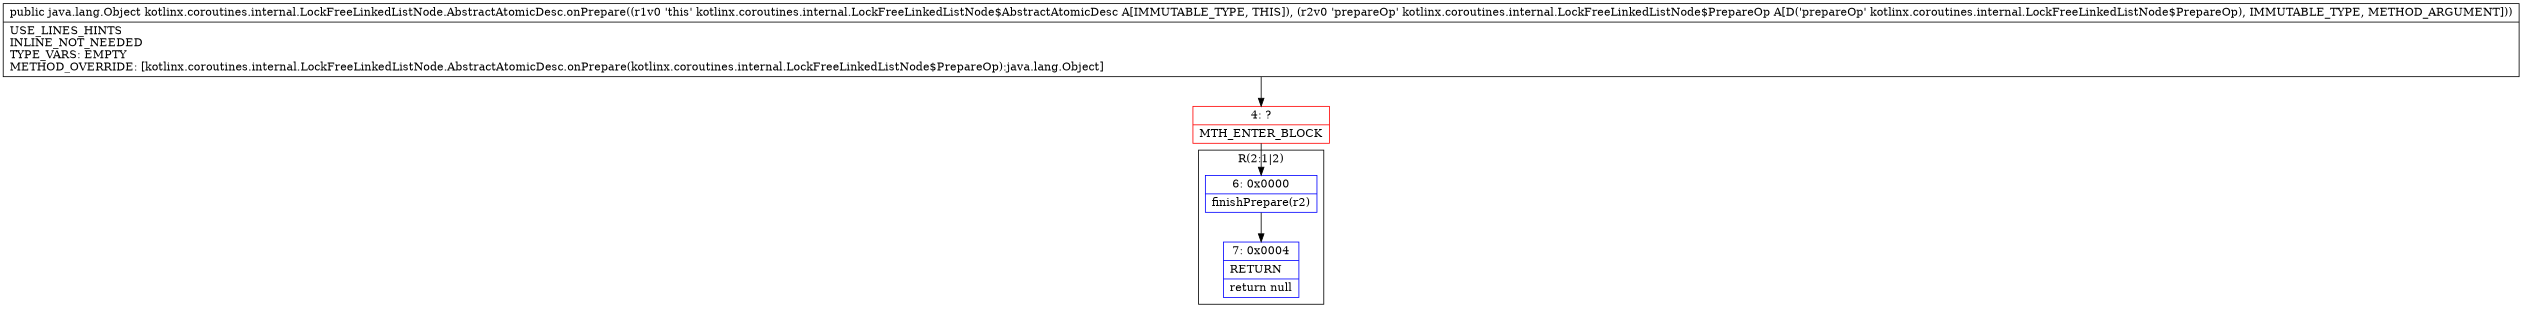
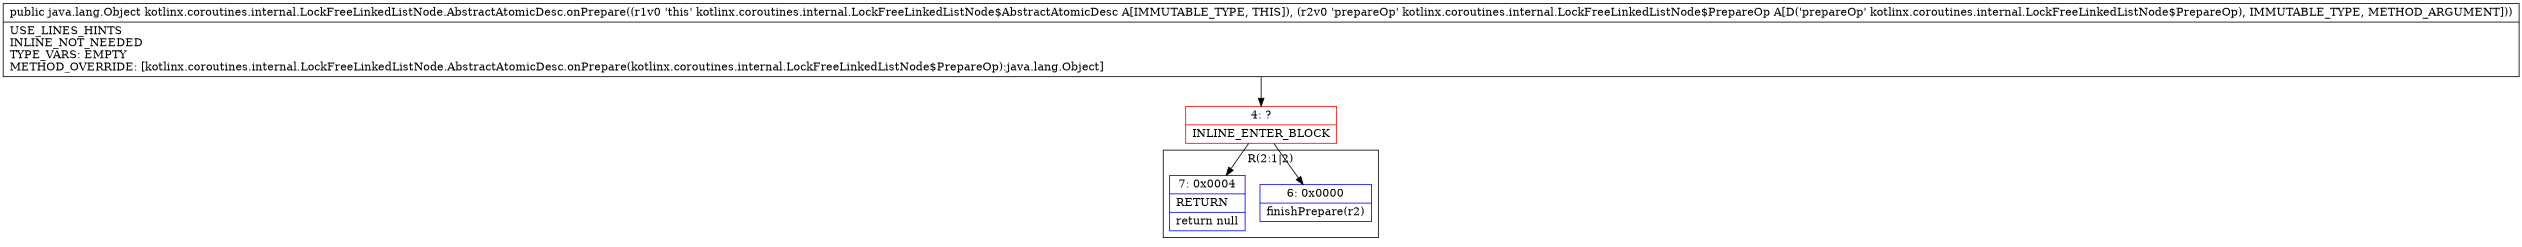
node "4: ?": text "MTH_ENTER_BLOCK" -> "INLINE_ENTER_BLOCK"
edge "6: 0x0000" -> "7: 0x0004": now "4: ?" -> "7: 0x0004"
